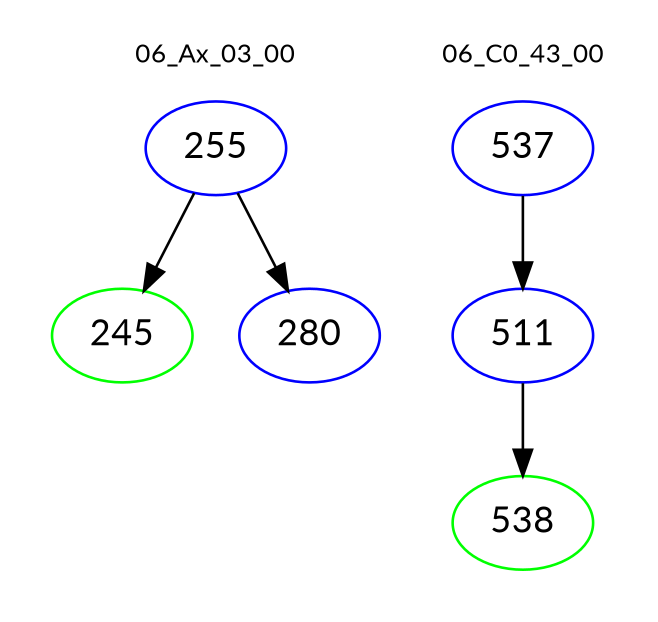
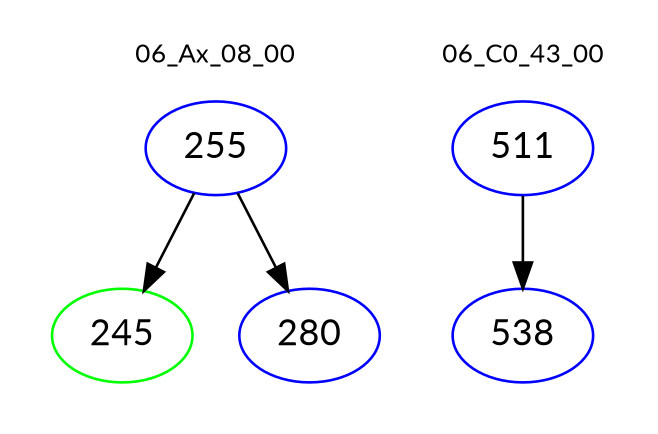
cluster "06_Ax_03_00": label "06_Ax_03_00" -> "06_Ax_08_00"
node "537": removed
node "538": color green -> blue
